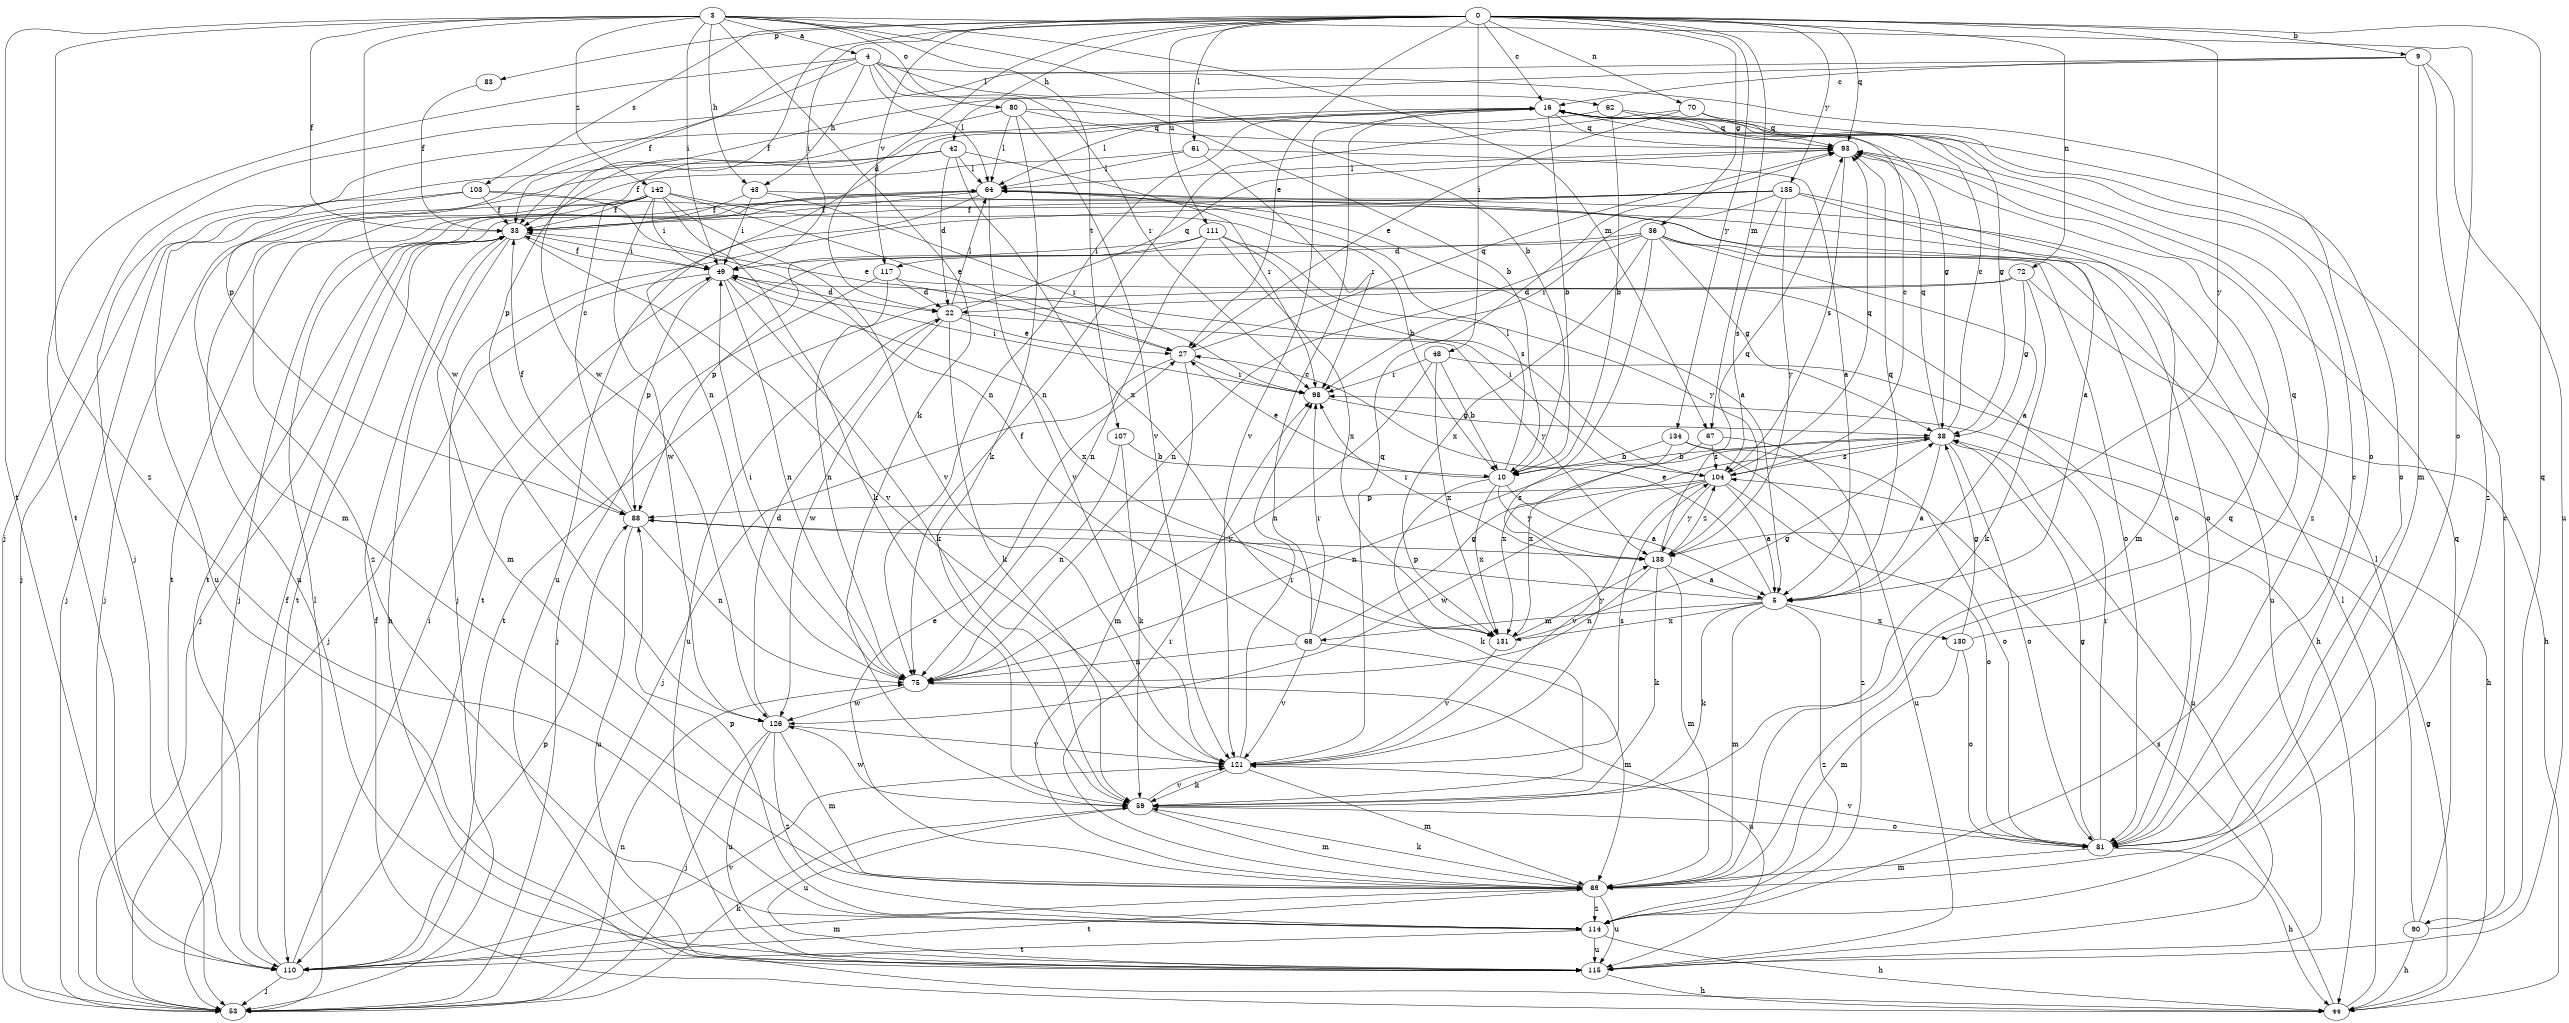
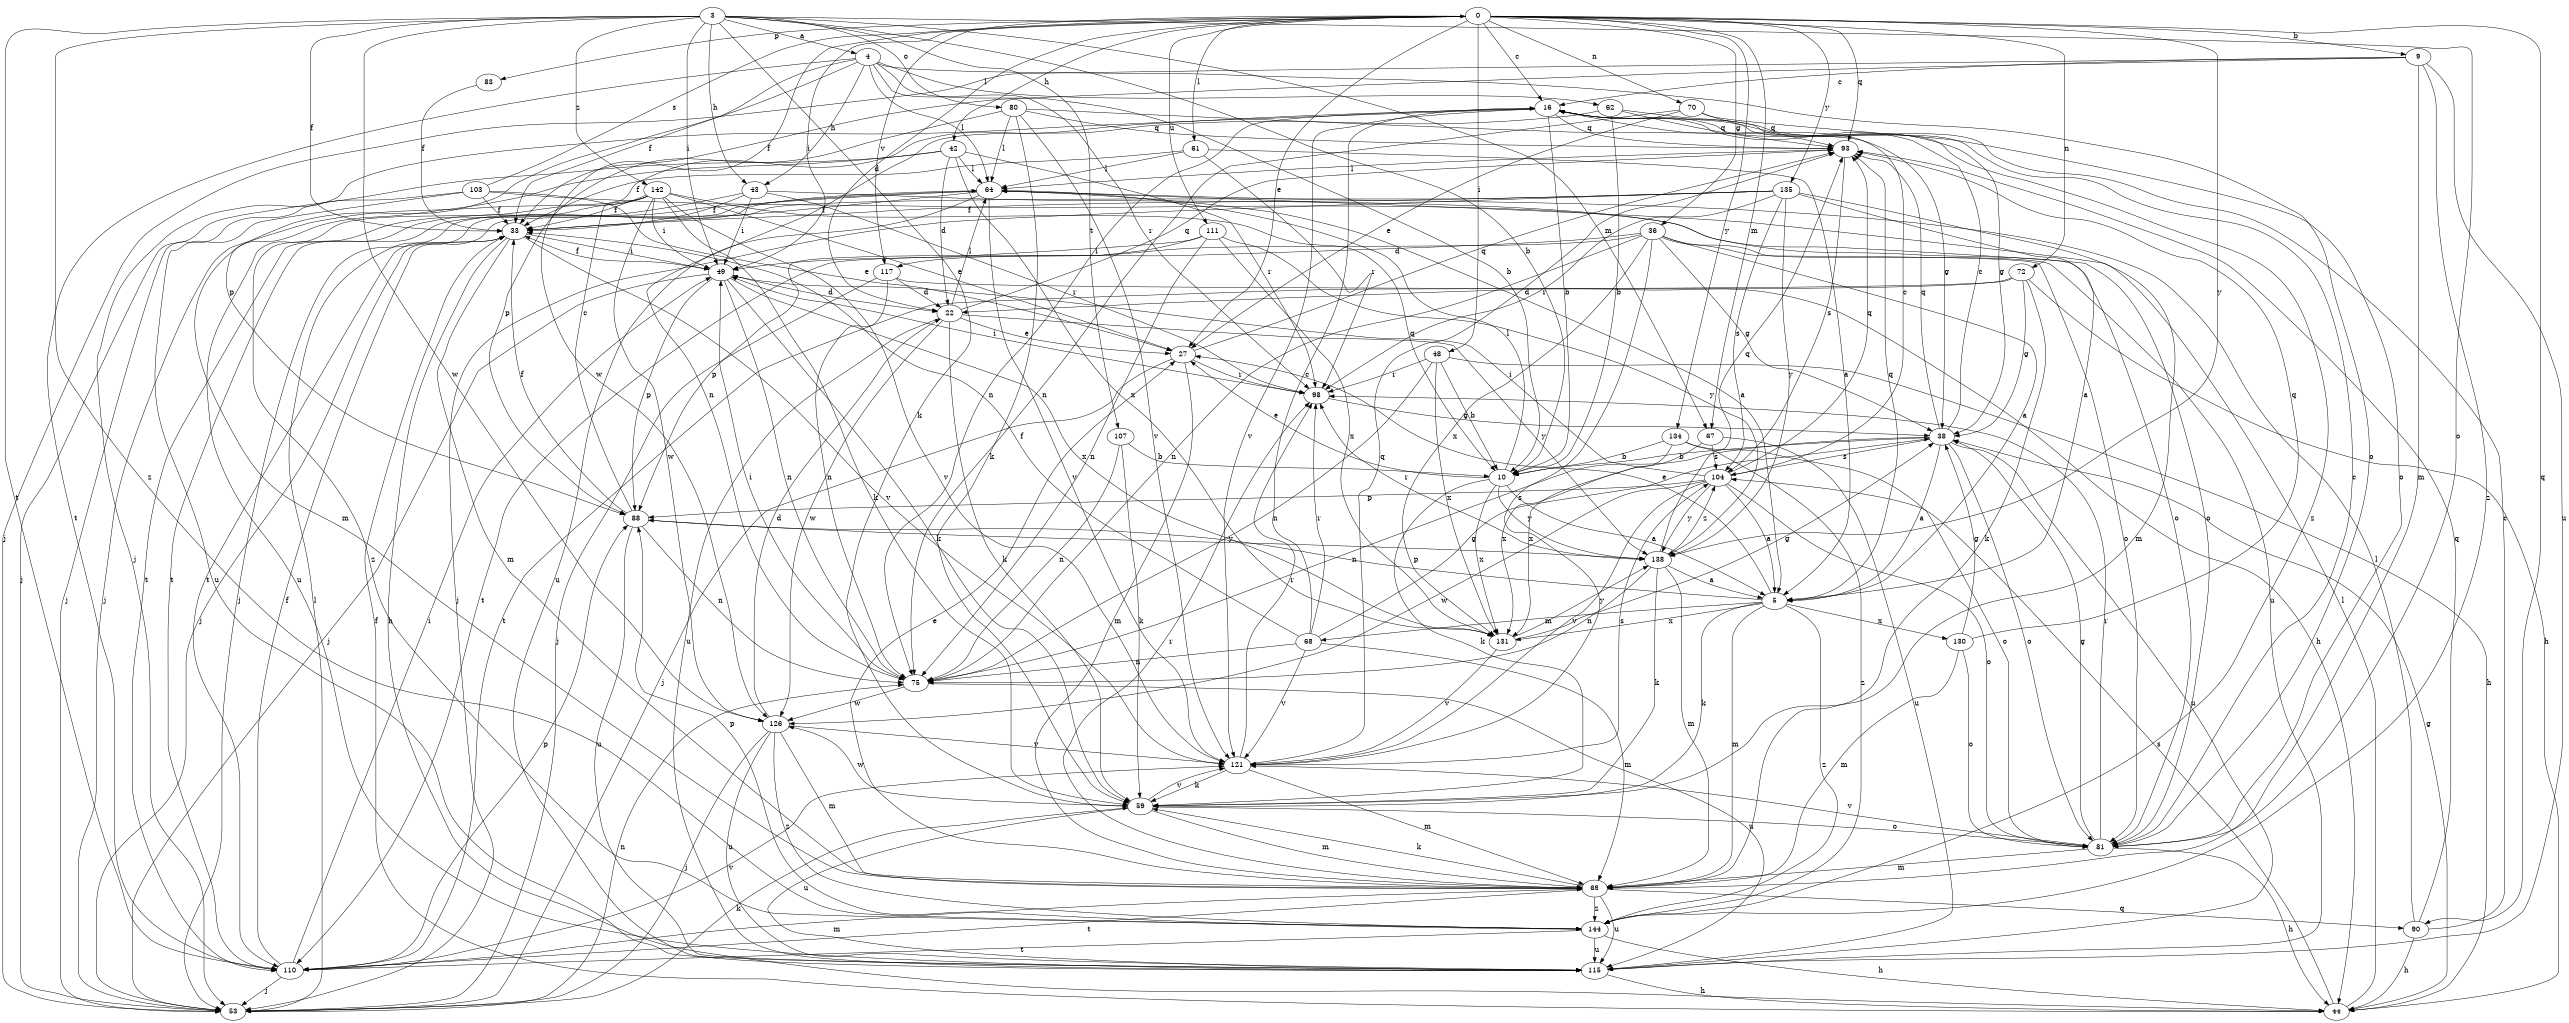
edge "0" -> "103": reversed
edge "16" -> "64": removed, label "l"
edge "142" -> "10": label "b" -> "q"
edge "111" -> "104": removed, label "s"
edge "33" -> "110": now "43" -> "110"
edge "69" -> "93": now "69" -> "90"
node "114": label "114" -> "144"
